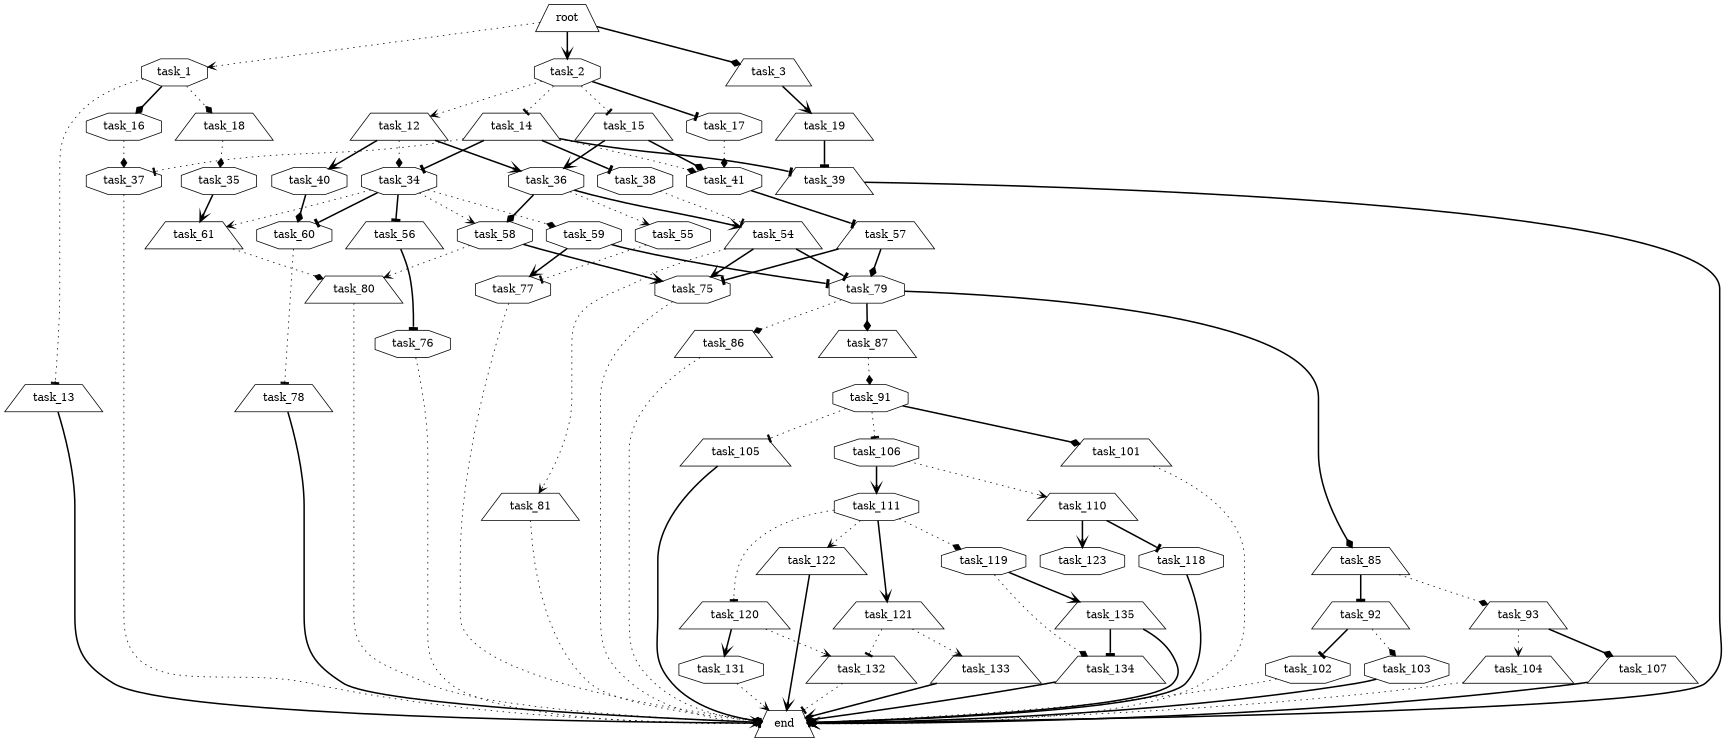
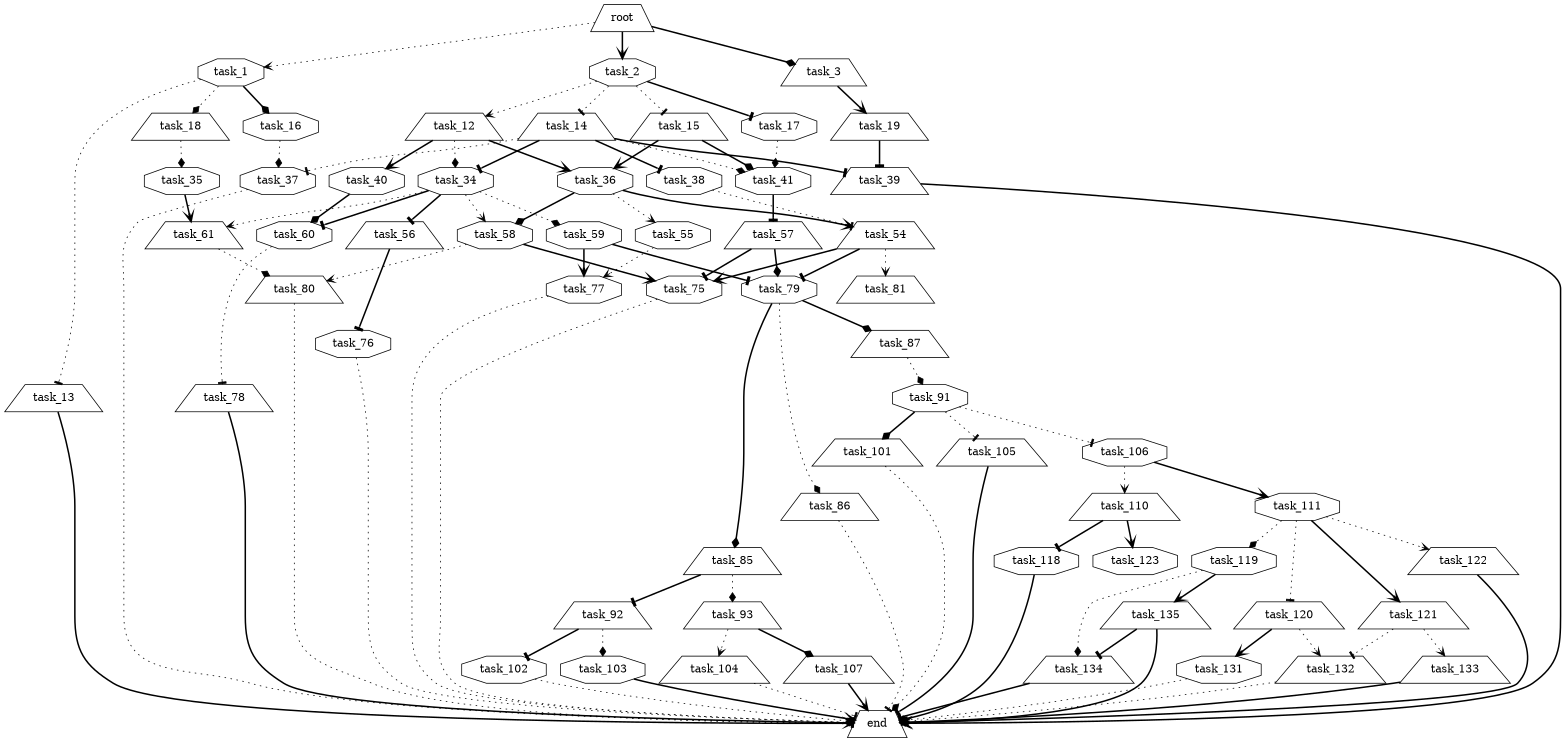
edge "task_55" -> "task_77": arrowhead tee -> vee
edge "task_105" -> "end": arrowhead diamond -> tee
edge "task_81" -> "end": removed
